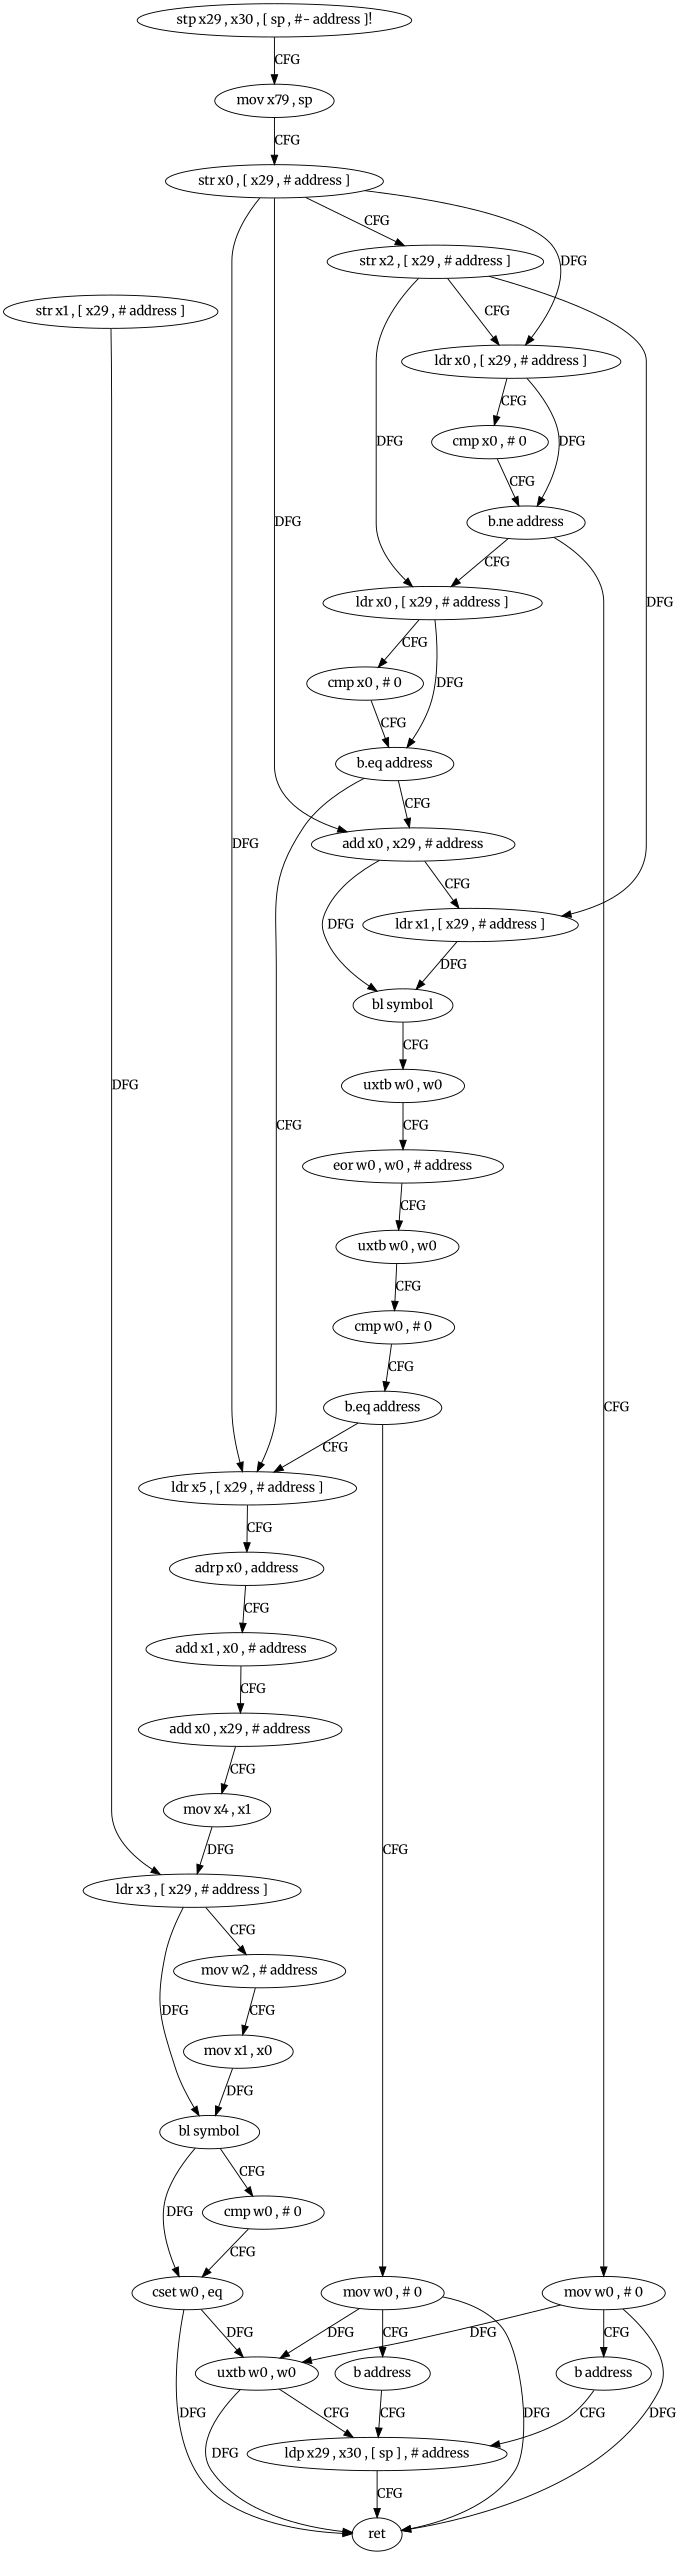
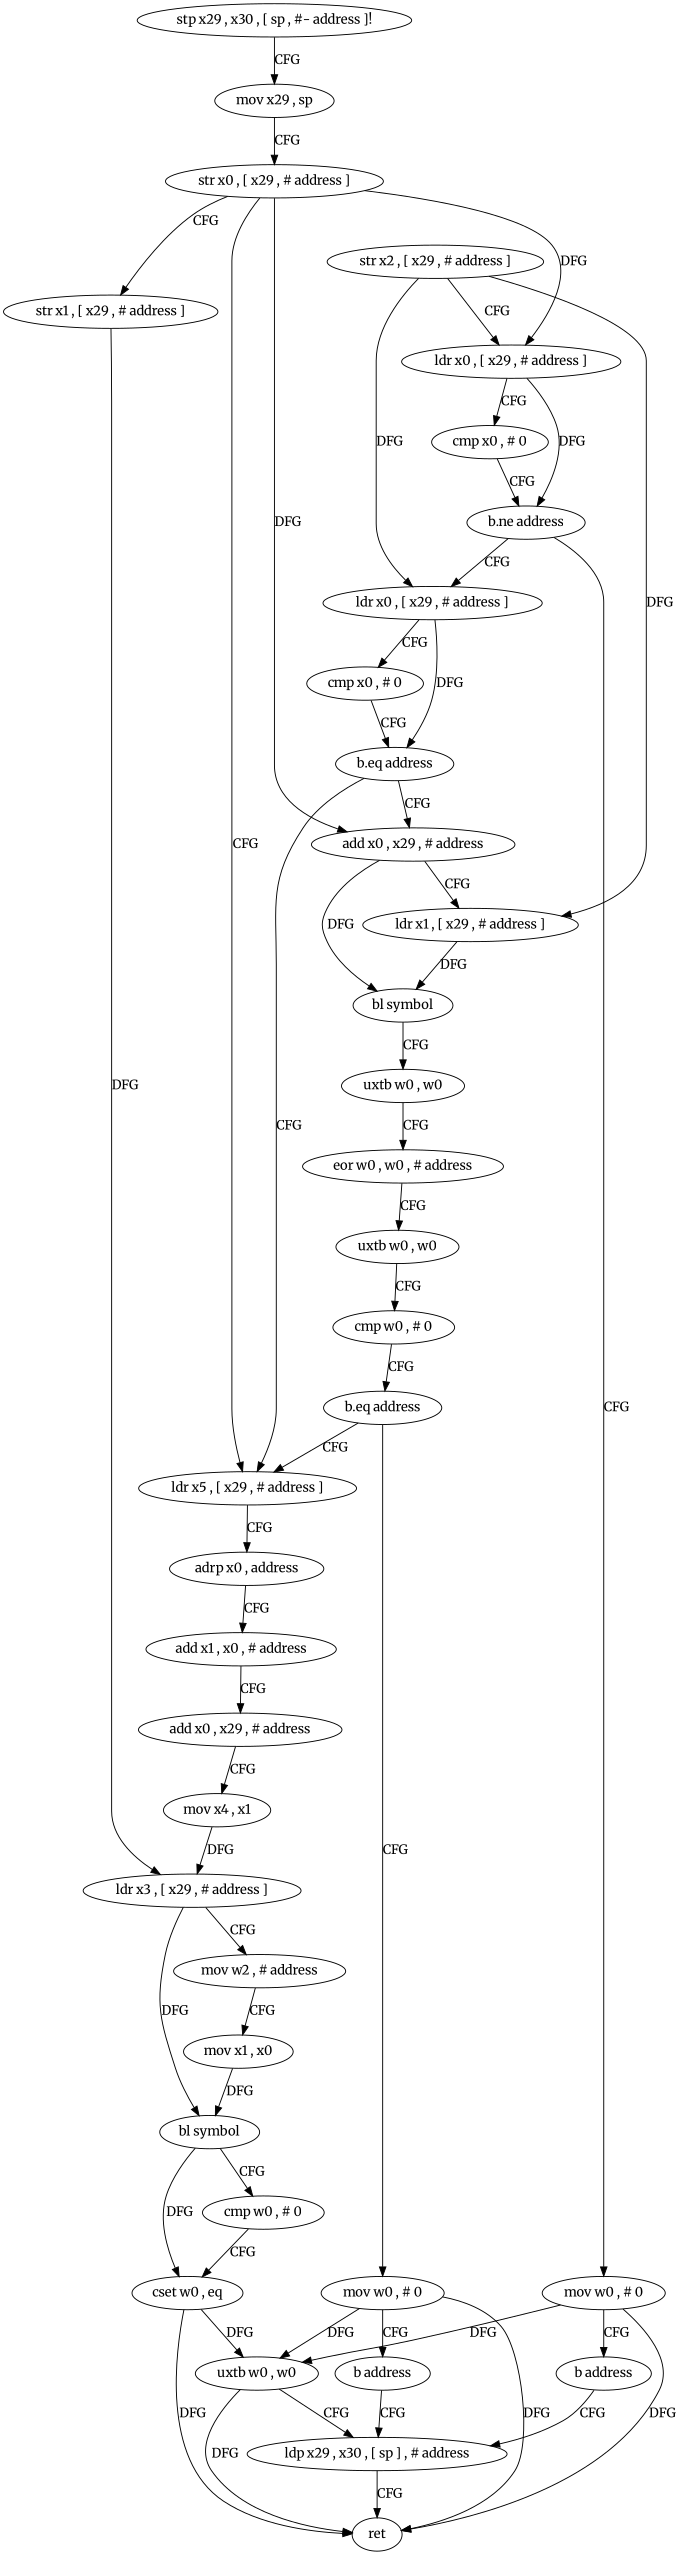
node "mov x79 , sp": label "mov x79 , sp" -> "mov x29 , sp"
edge "str x0 , [ x29 , # address ]" -> "str x2 , [ x29 , # address ]": now "str x0 , [ x29 , # address ]" -> "str x1 , [ x29 , # address ]"
edge "str x0 , [ x29 , # address ]" -> "ldr x5 , [ x29 , # address ]": label "DFG" -> "CFG"
